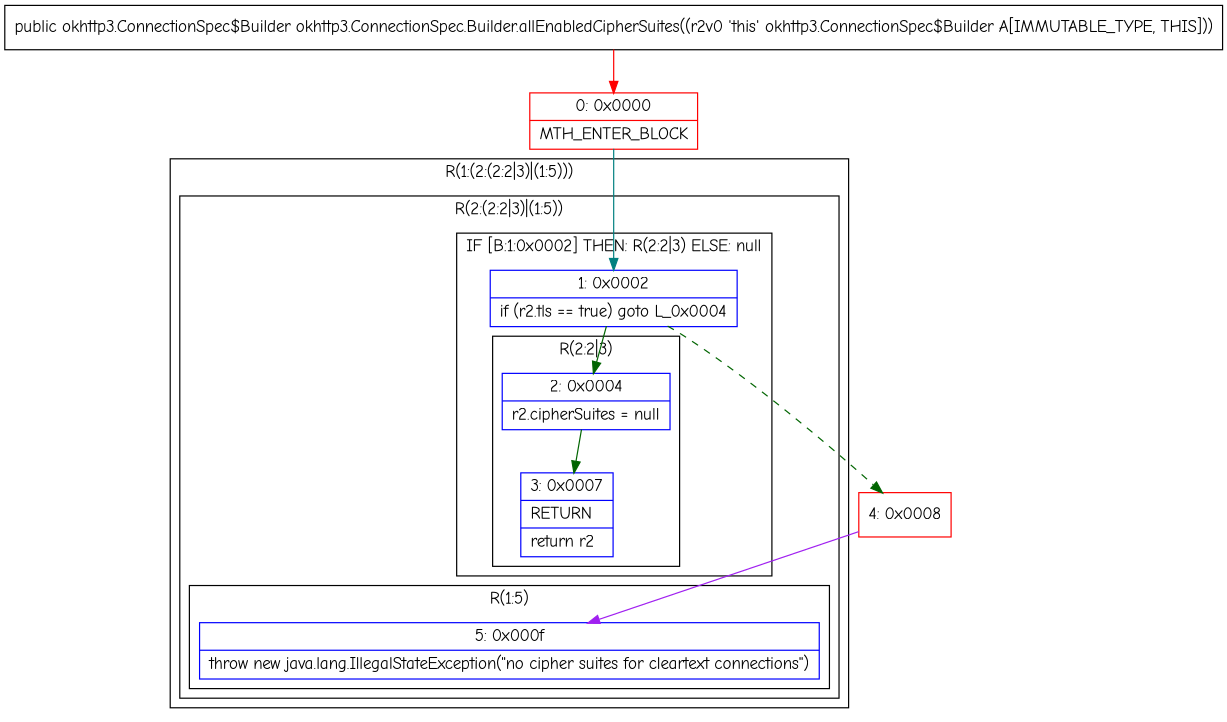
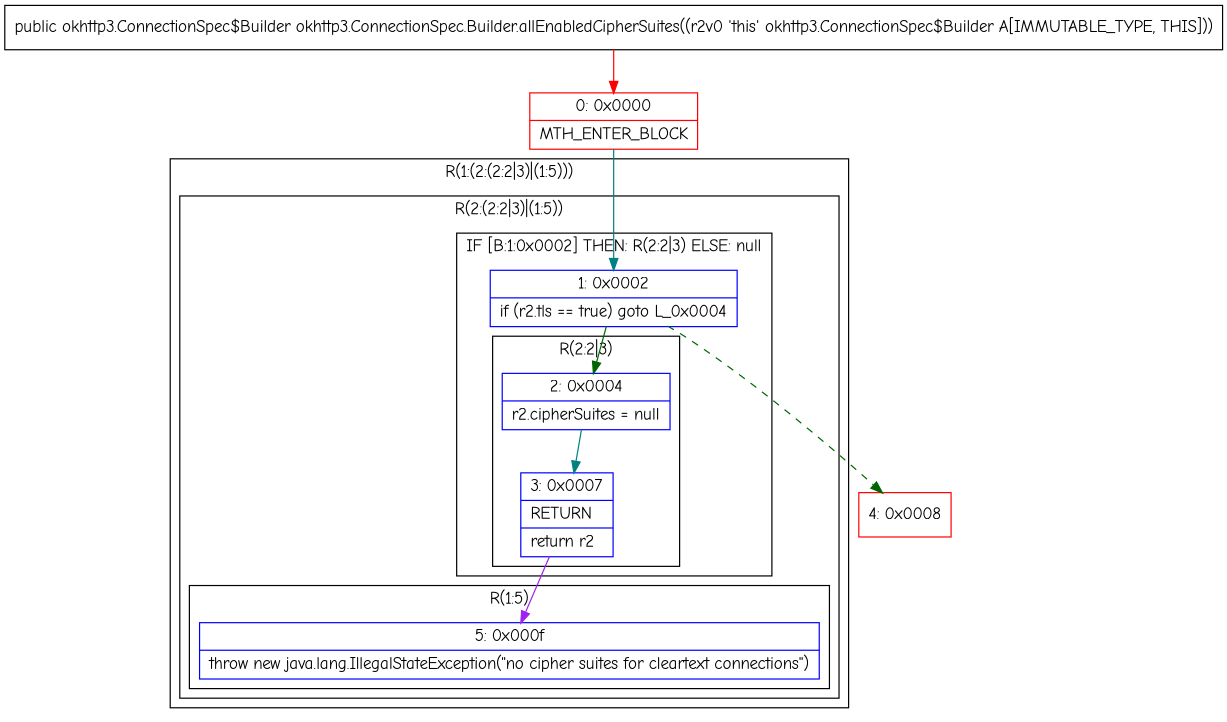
edge "2: 0x0004" -> "3: 0x0007": color darkgreen -> teal
edge "4: 0x0008" -> "5: 0x000f": now "3: 0x0007" -> "5: 0x000f"
